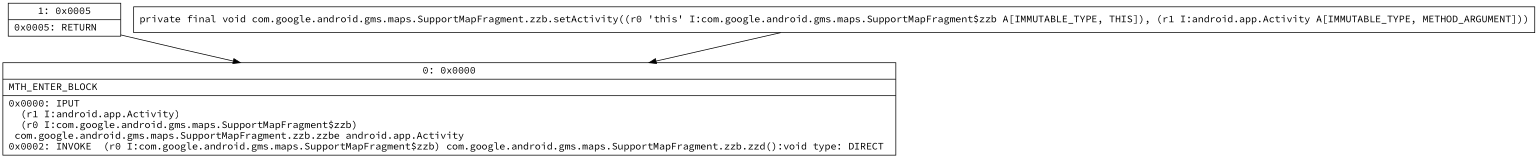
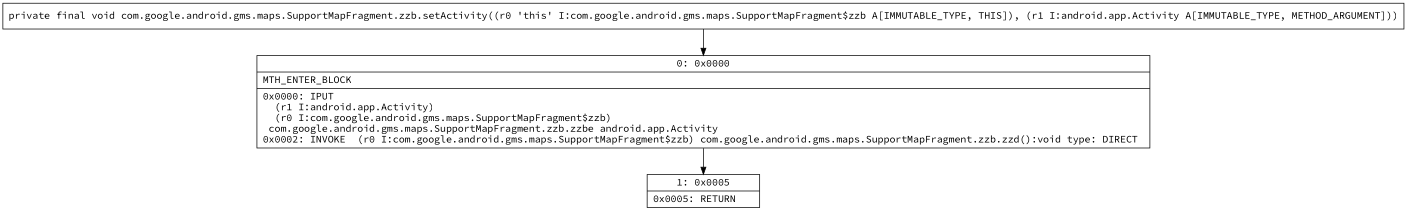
edge "1: 0x0005" -> "0: 0x0000": reversed
